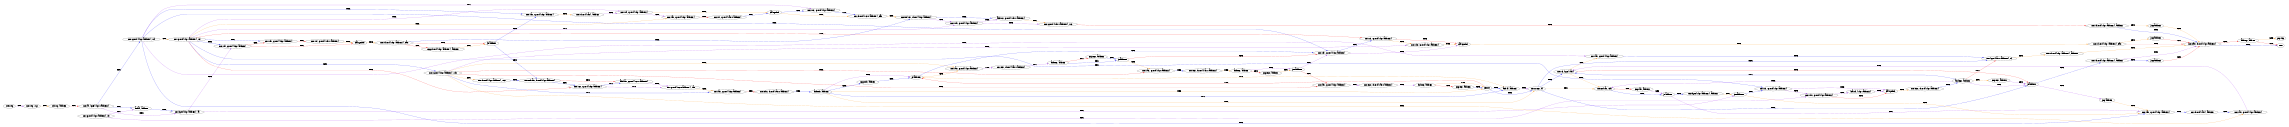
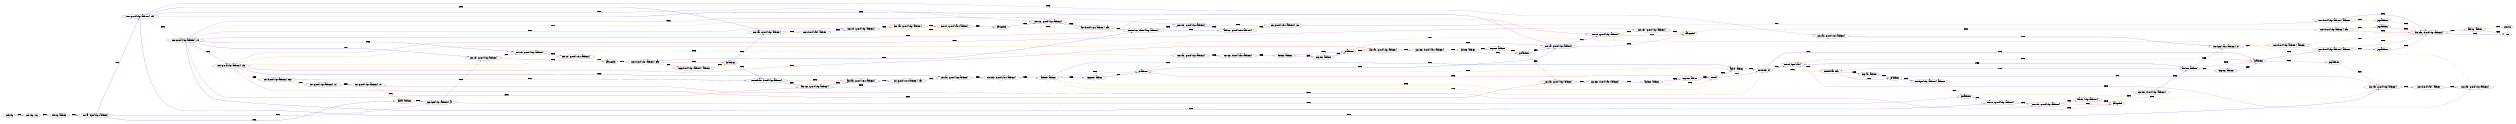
edge "movzx ecx , dl" -> "mov byte [ rax + address ] , cl": removed, label "DFG"
node "mov qword [ rbp - address ] , r8": added
